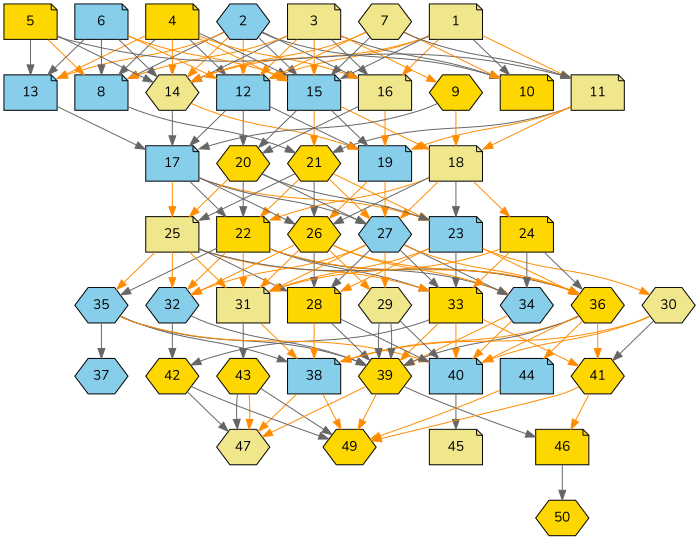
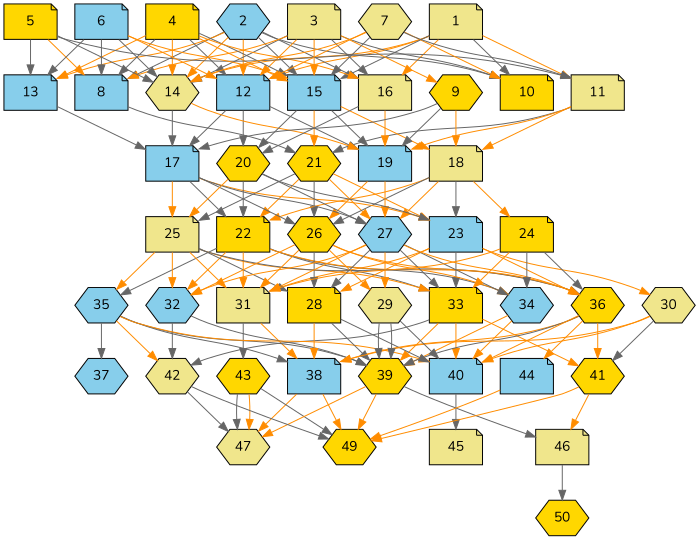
edge "9" -> "19": added
edge "35" -> "42": added
node "42": fillcolor gold -> khaki
node "46": fillcolor gold -> khaki
